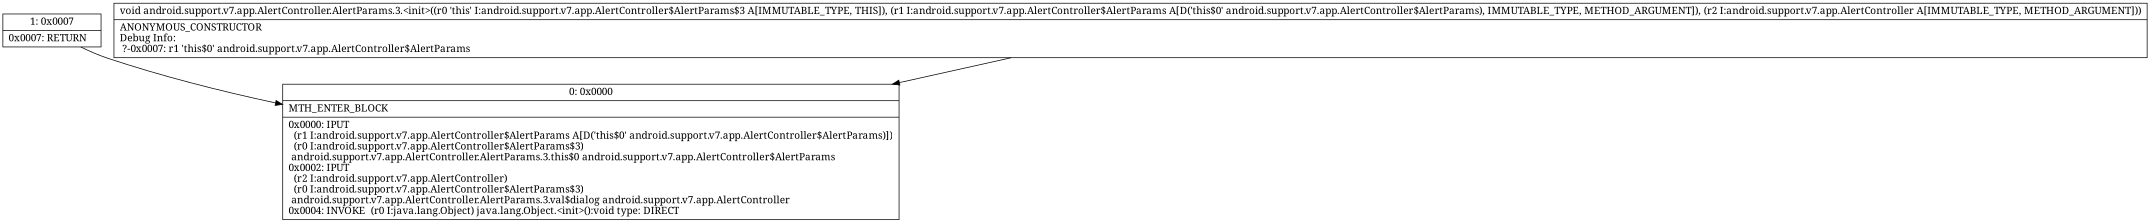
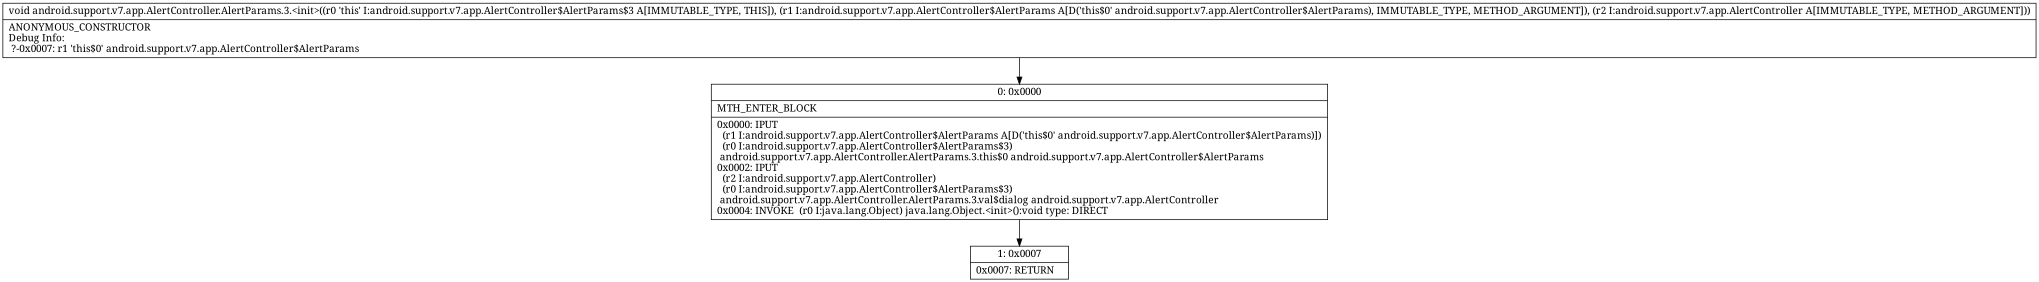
edge "1: 0x0007" -> "0: 0x0000": reversed
